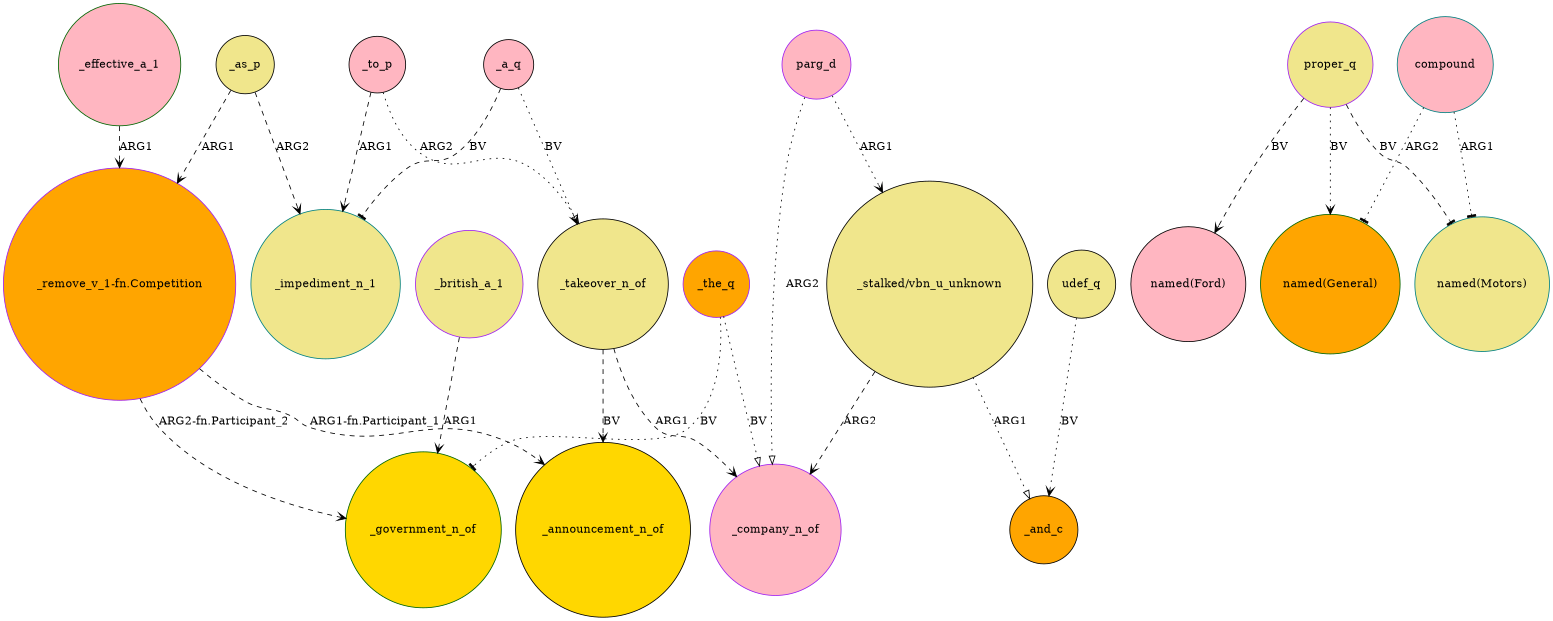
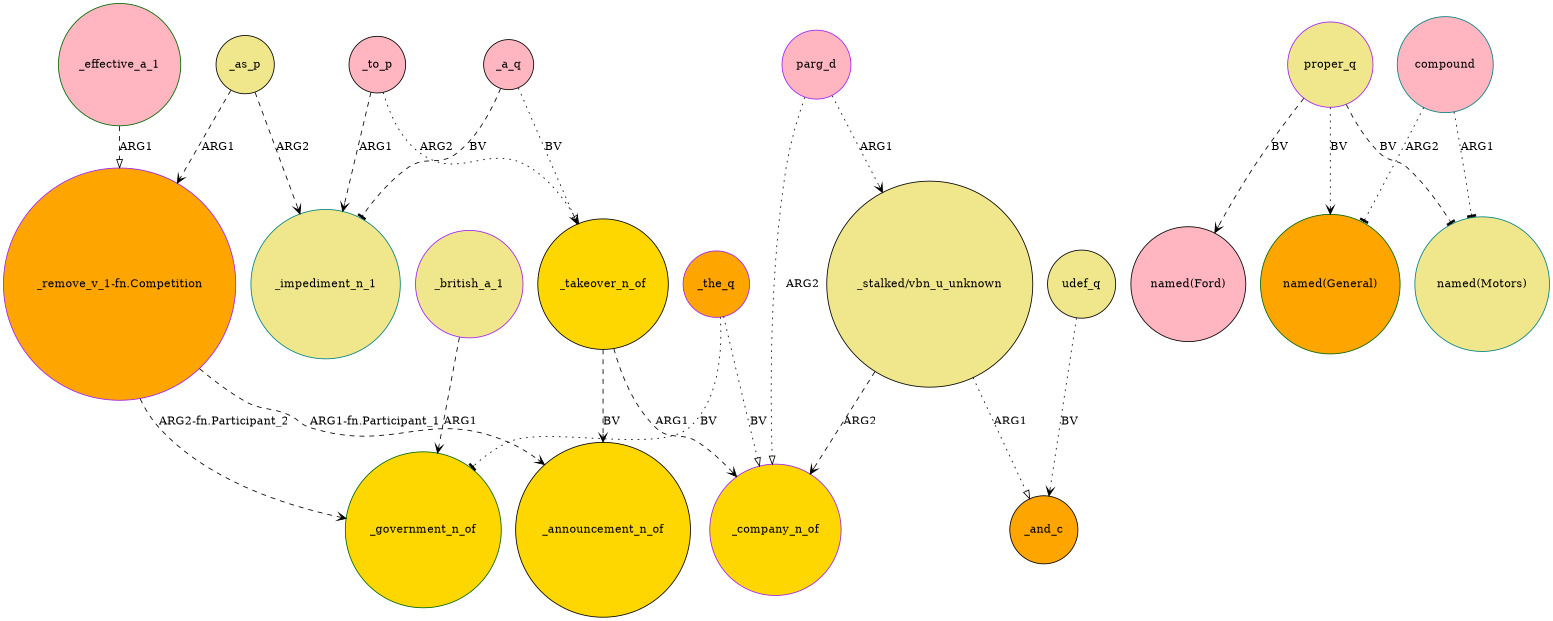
edge "_effective_a_1" -> "_remove_v_1-fn.Competition": arrowhead vee -> onormal
node "_takeover_n_of": fillcolor khaki -> gold
node "_company_n_of": fillcolor lightpink -> gold
